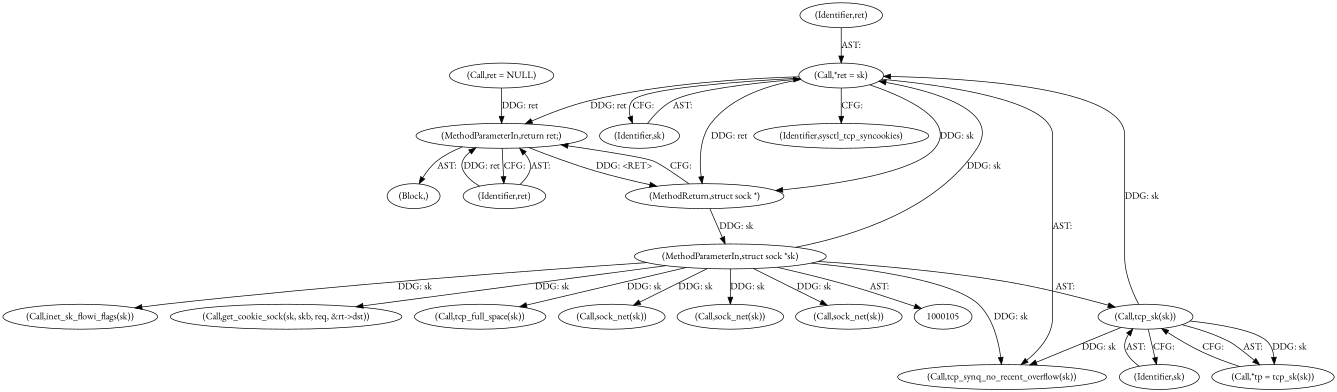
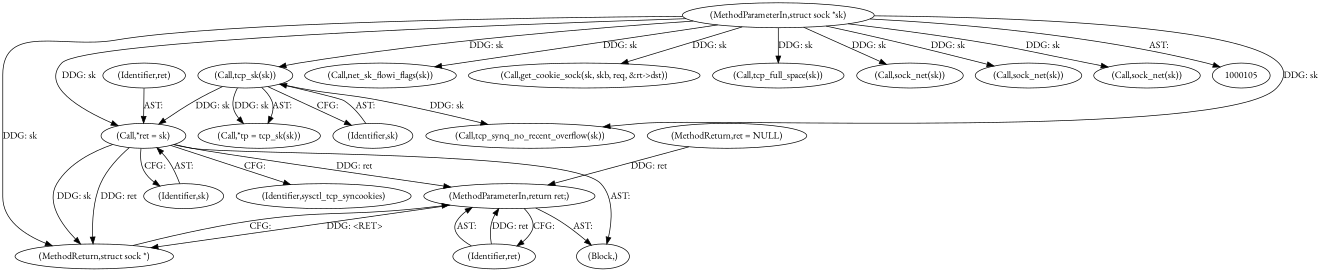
node "(Call,ret = NULL)": label "(Call,ret = NULL)" -> "(MethodReturn,ret = NULL)"
edge "(Call,*ret = sk)" -> "(Call,tcp_synq_no_recent_overflow(sk))": now "(Call,*ret = sk)" -> "(Block,)"
edge "(MethodReturn,struct sock *)" -> "(MethodParameterIn,struct sock *sk)": reversed
edge "(MethodParameterIn,struct sock *sk)" -> "(Call,tcp_sk(sk))": label "AST: " -> "DDG: sk"
node "(Call,inet_sk_flowi_flags(sk))": label "(Call,inet_sk_flowi_flags(sk))" -> "(Call,net_sk_flowi_flags(sk))"
edge "(Call,*tp = tcp_sk(sk))" -> "(Call,tcp_sk(sk))": removed, label "CFG:"
